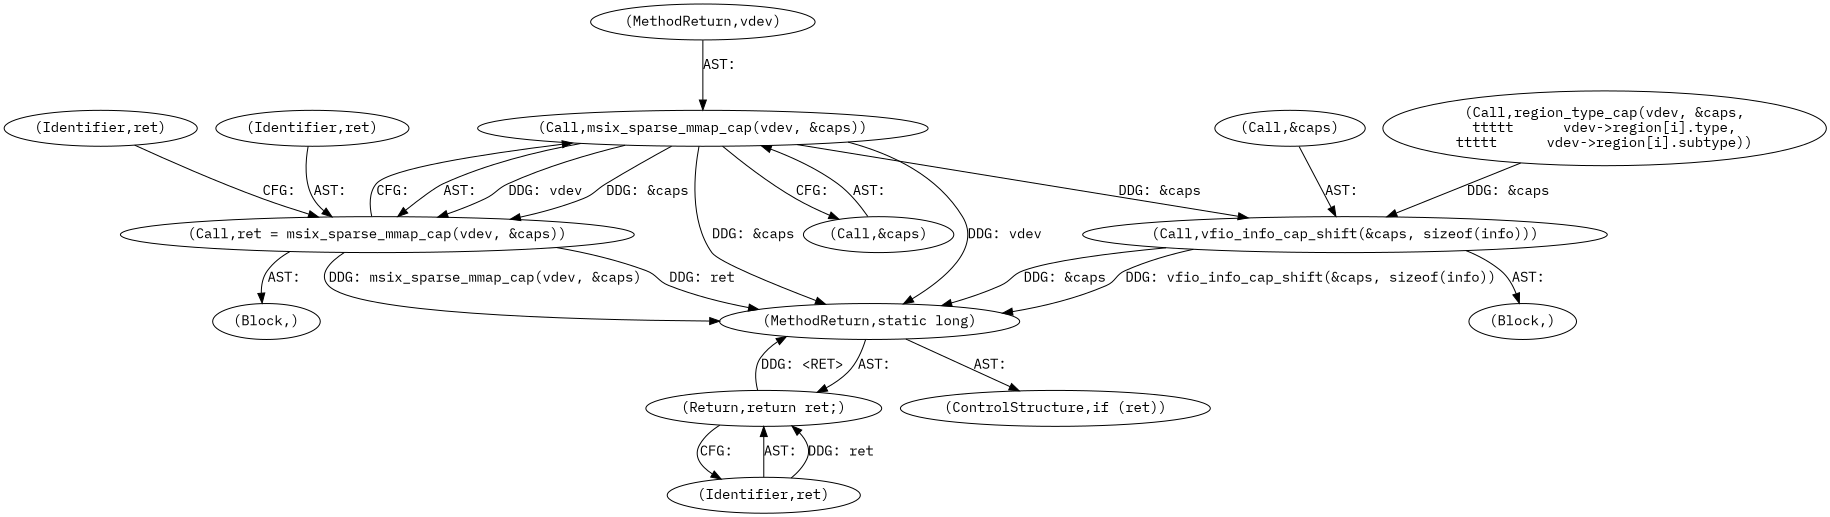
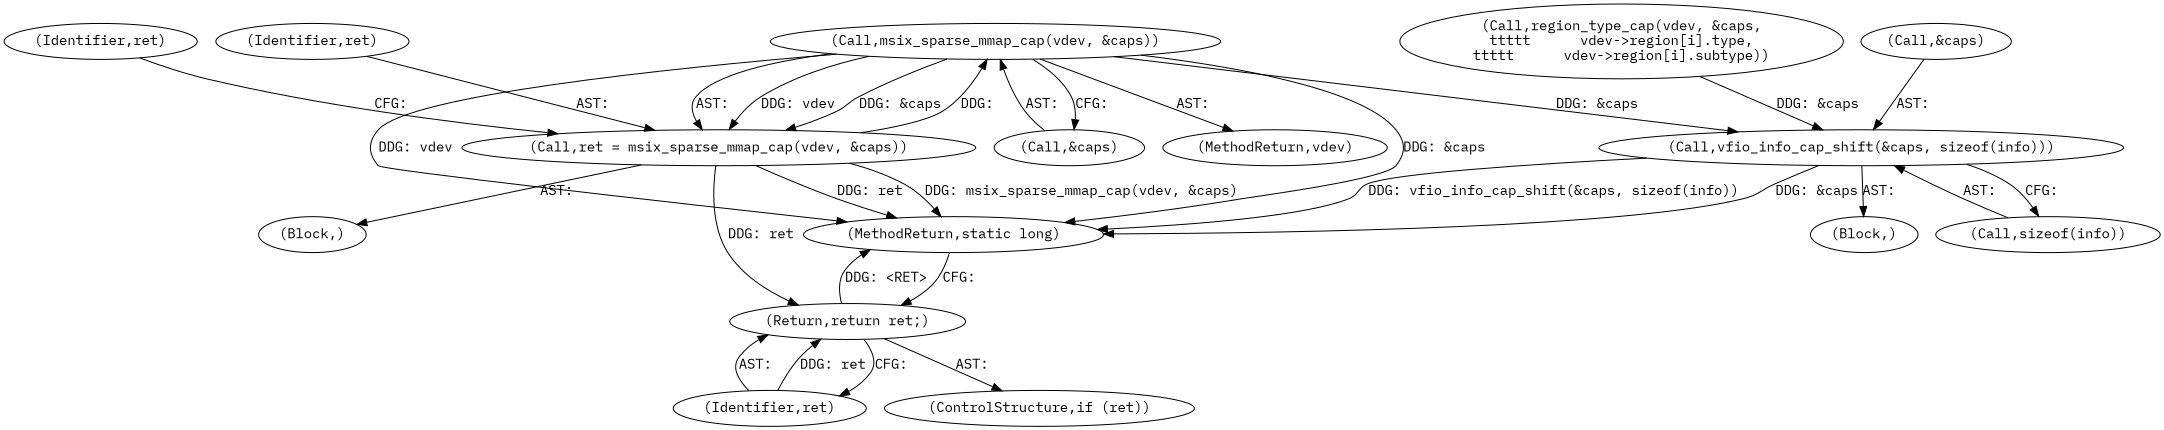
edge "(MethodReturn,vdev)" -> "(Call,msix_sparse_mmap_cap(vdev, &caps))": reversed
edge "(Call,ret = msix_sparse_mmap_cap(vdev, &caps))" -> "(Call,msix_sparse_mmap_cap(vdev, &caps))": label "CFG: " -> "DDG: "
node "(Call,sizeof(info))": added
edge "(Call,ret = msix_sparse_mmap_cap(vdev, &caps))" -> "(Return,return ret;)": added, label "DDG: ret"
edge "(MethodReturn,static long)" -> "(ControlStructure,if (ret))": now "(Return,return ret;)" -> "(ControlStructure,if (ret))"
edge "(MethodReturn,static long)" -> "(Return,return ret;)": label "AST: " -> "CFG: "
